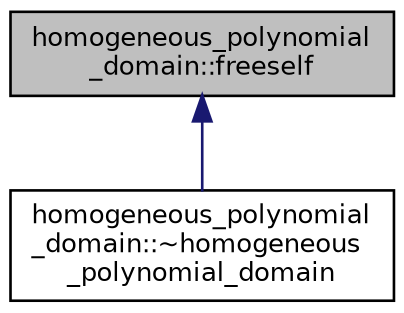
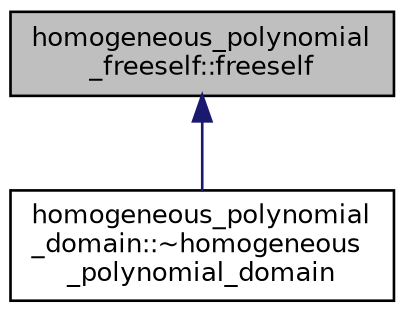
node "homogeneous_polynomial _domain::freeself": label "homogeneous_polynomial _domain::freeself" -> "homogeneous_polynomial _freeself::freeself"
